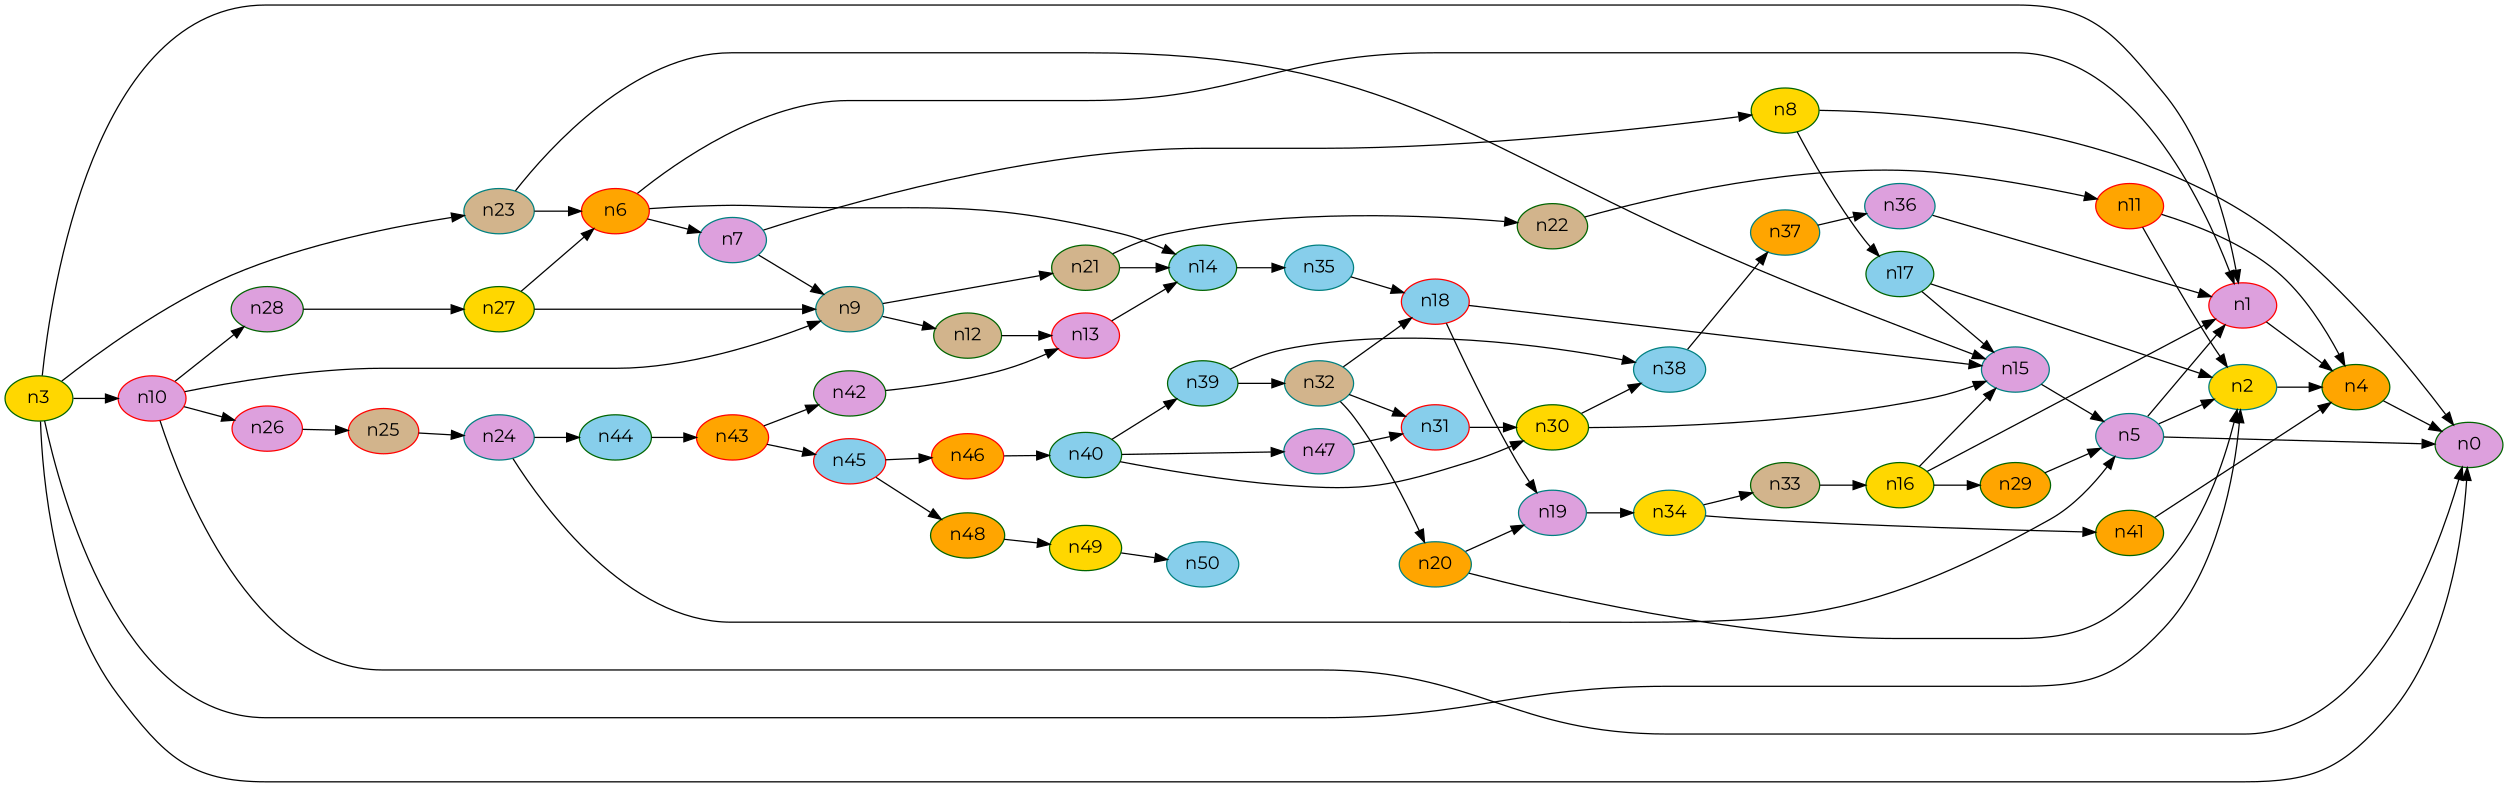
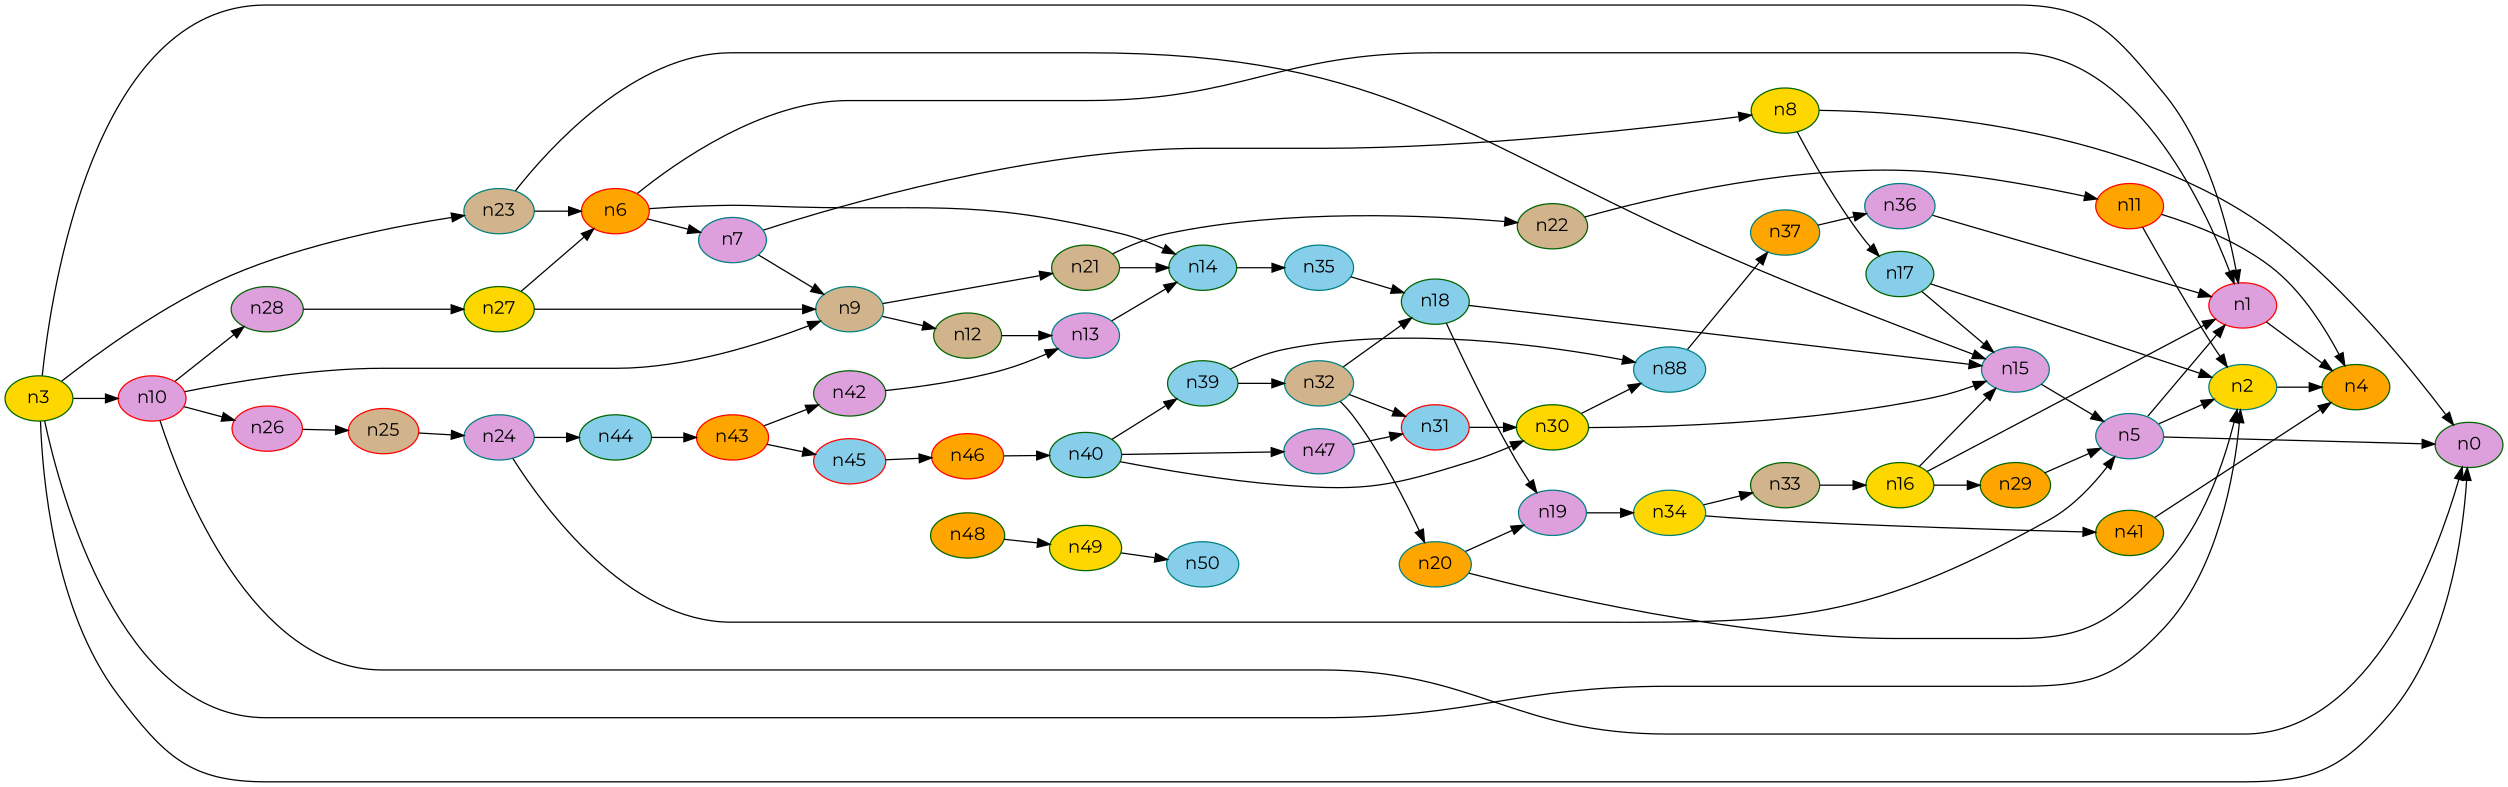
node "n18": color red -> darkgreen
node "n13": color red -> teal
node "n38": label "n38" -> "n88"
edge "n4" -> "n0": removed
edge "n45" -> "n48": removed
